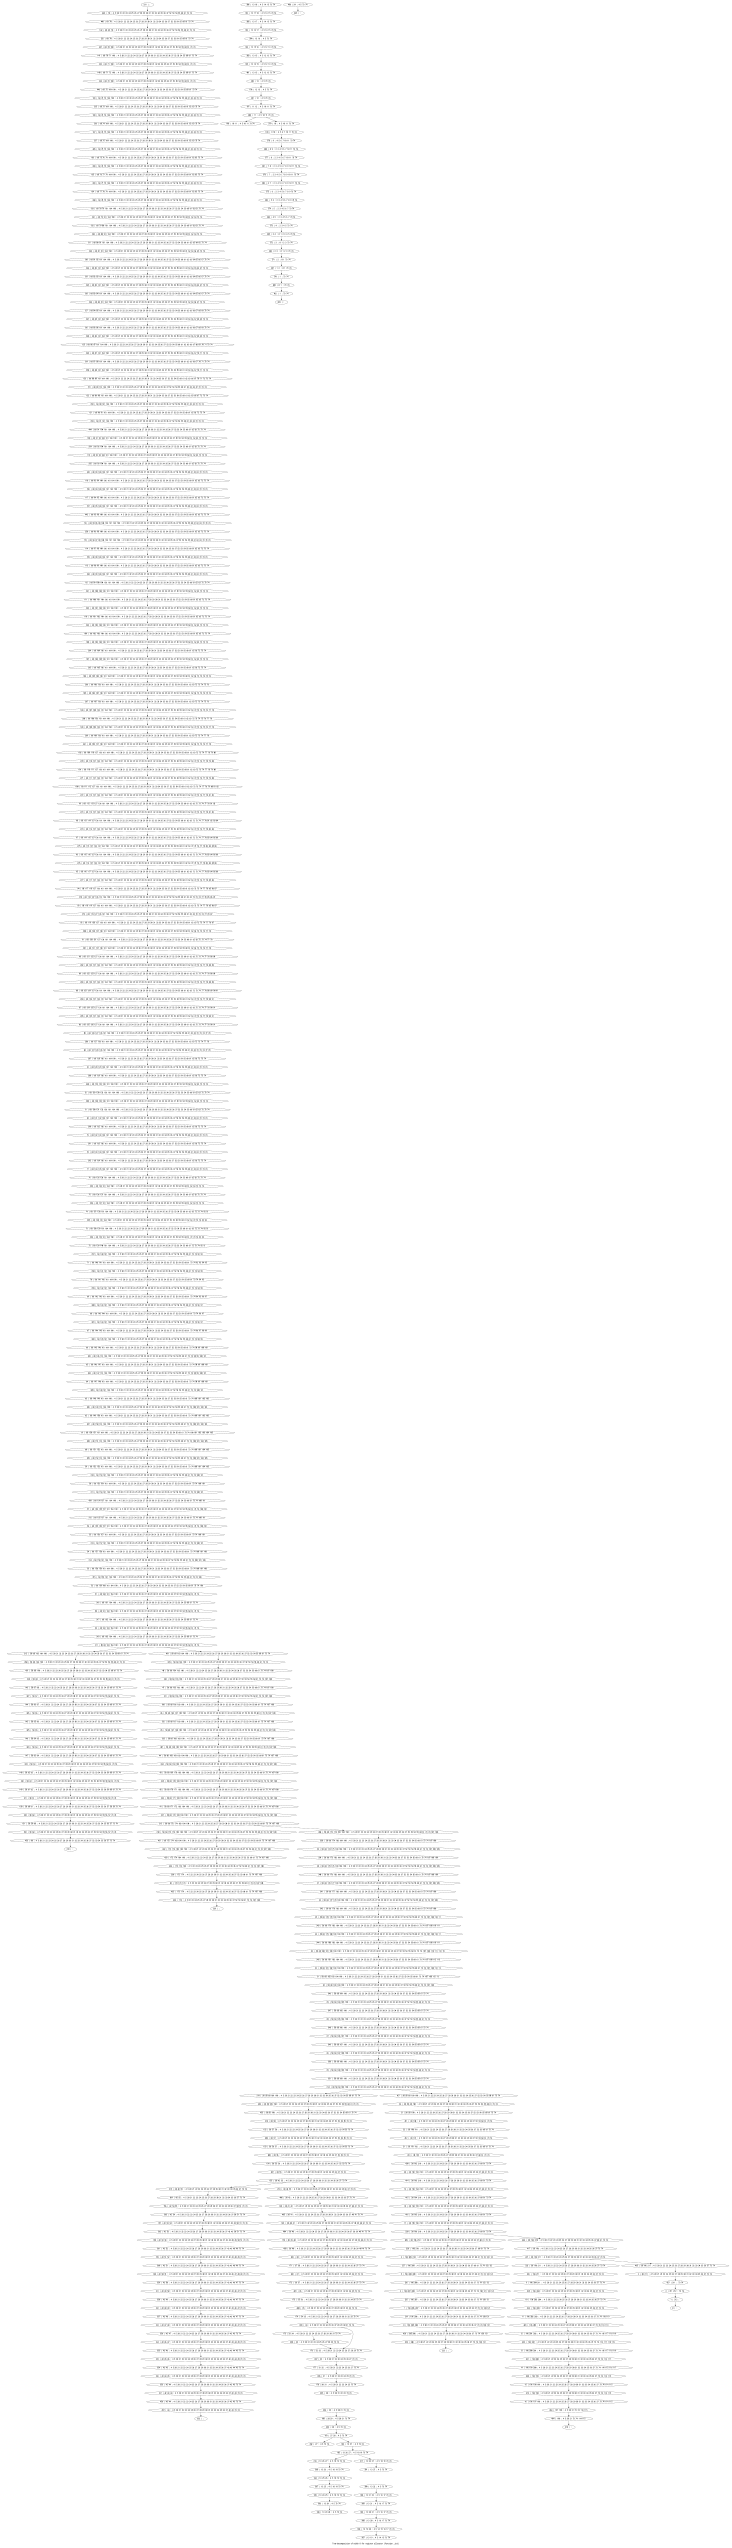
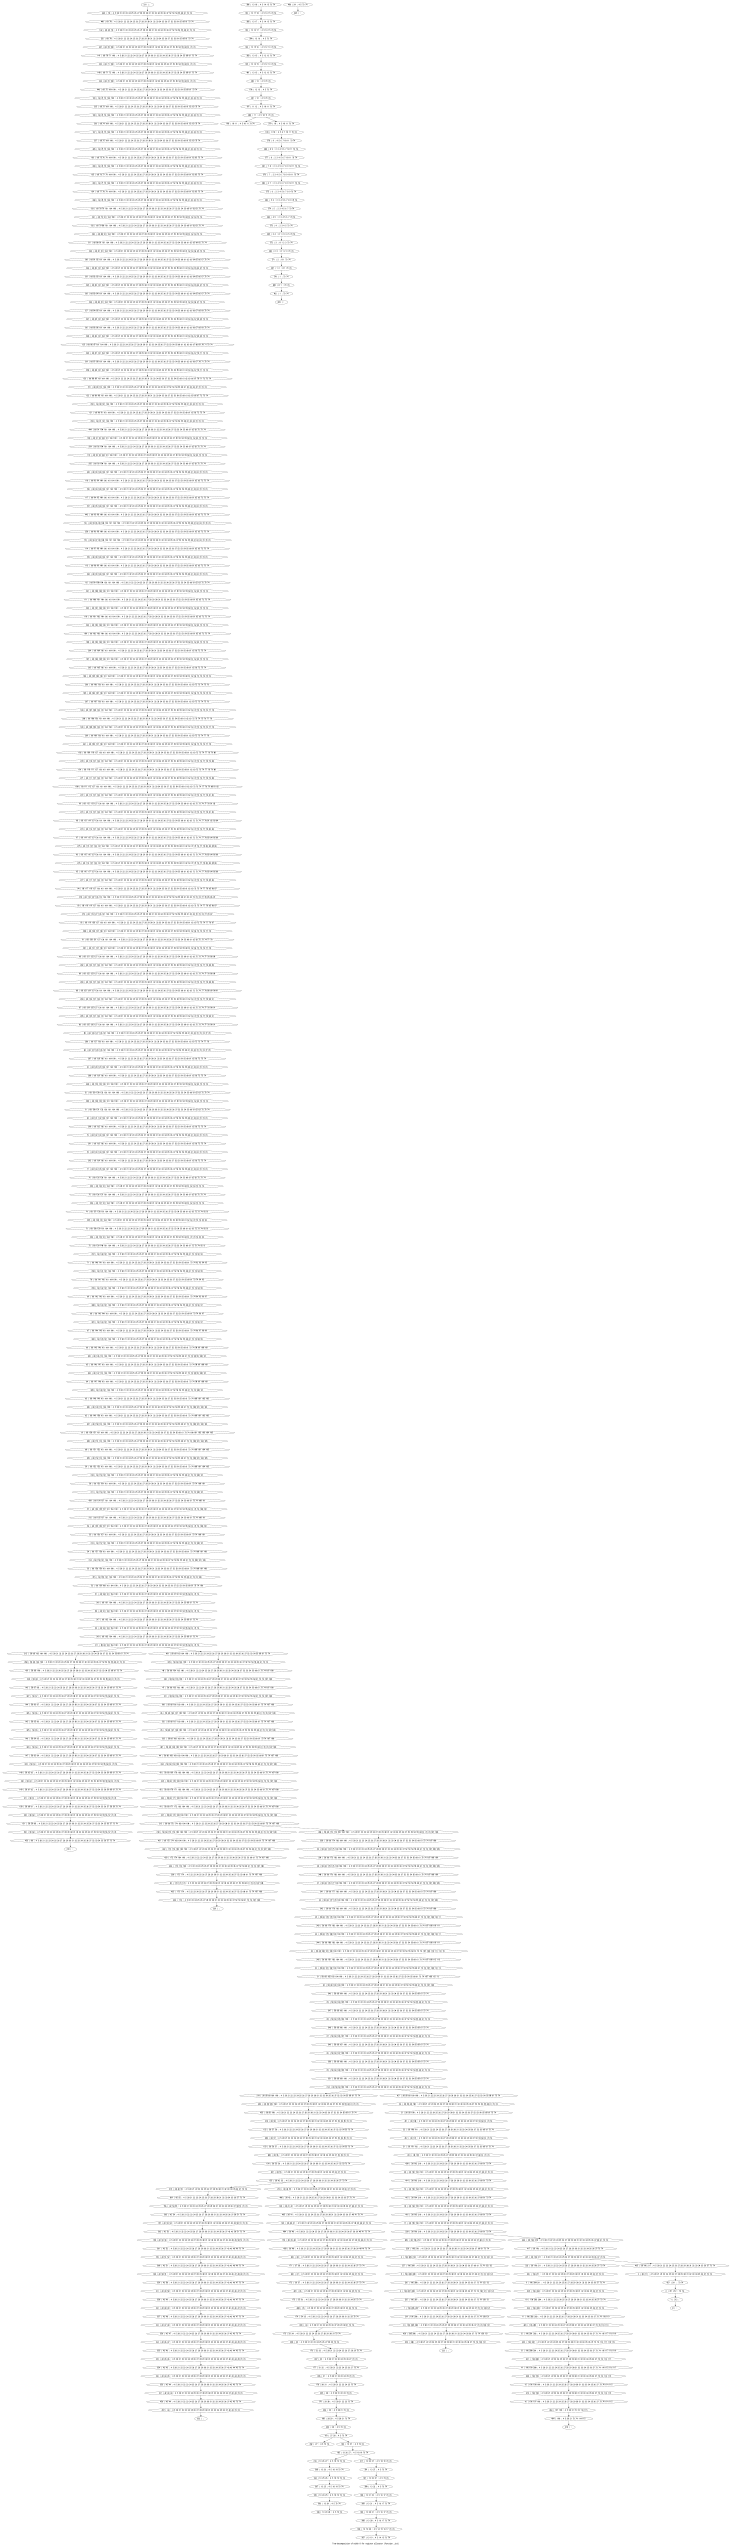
edge "399 | 34 : 4 5 20 21 22 23 24 25 26 27 28 29 30 31 73 74" -> "176 | 32 33 : 4 5 20 21 22 23 24 25 26 27 28 29 73 74": now "399 | 34 : 4 5 20 21 22 23 24 25 26 27 28 29 30 31 73 74" -> "175 | 33 34 : 4 5 20 21 22 23 24 25 26 27 28 29 30 31 73 74"
node "179 | 29 30 : 4 5 20 21 22 23 73 74": added
node "187 | 13 22 27 : 4 5 73 74": added
